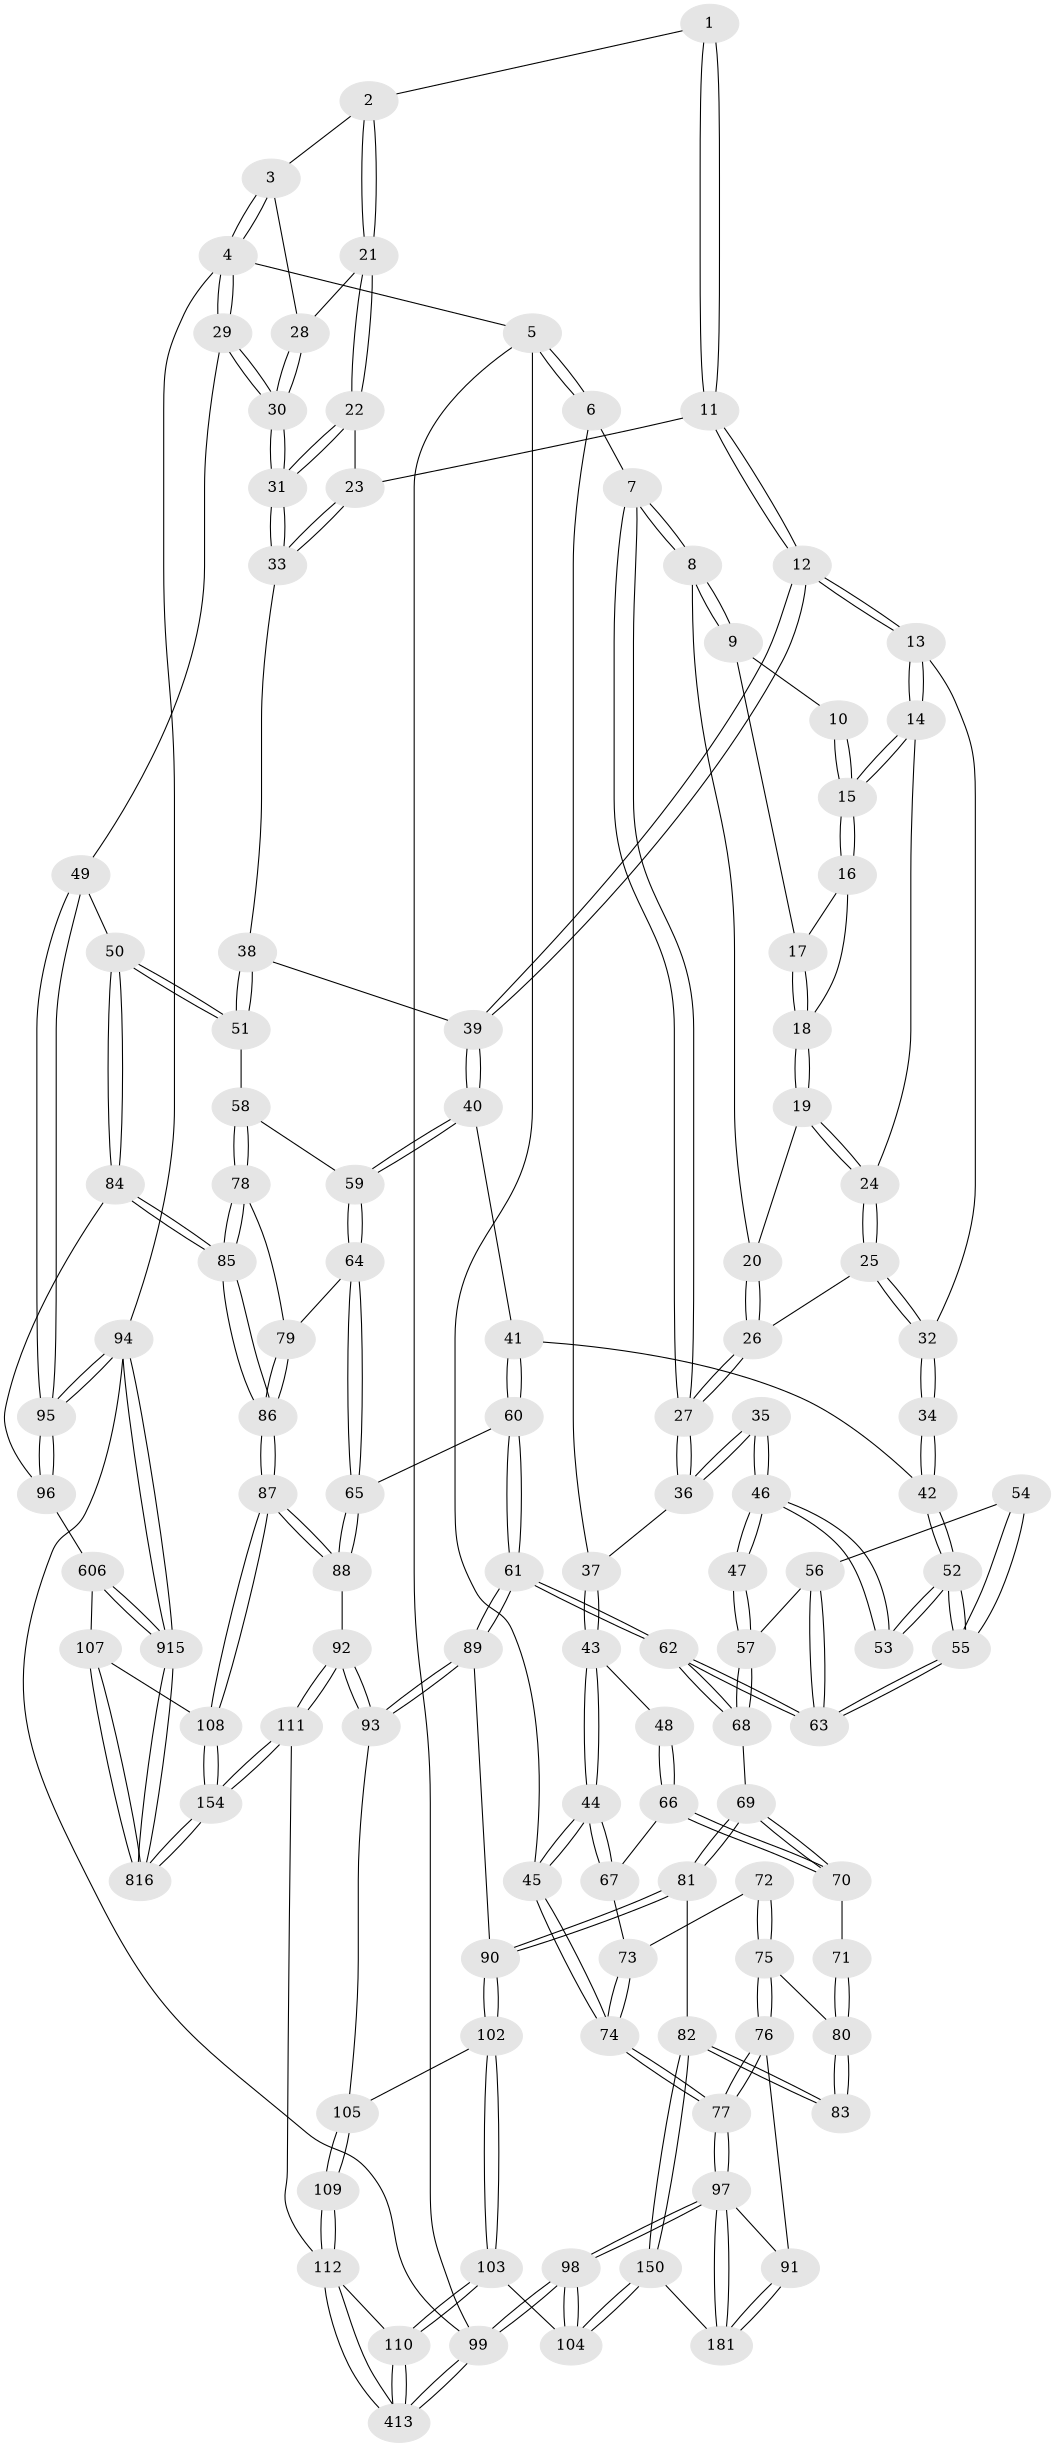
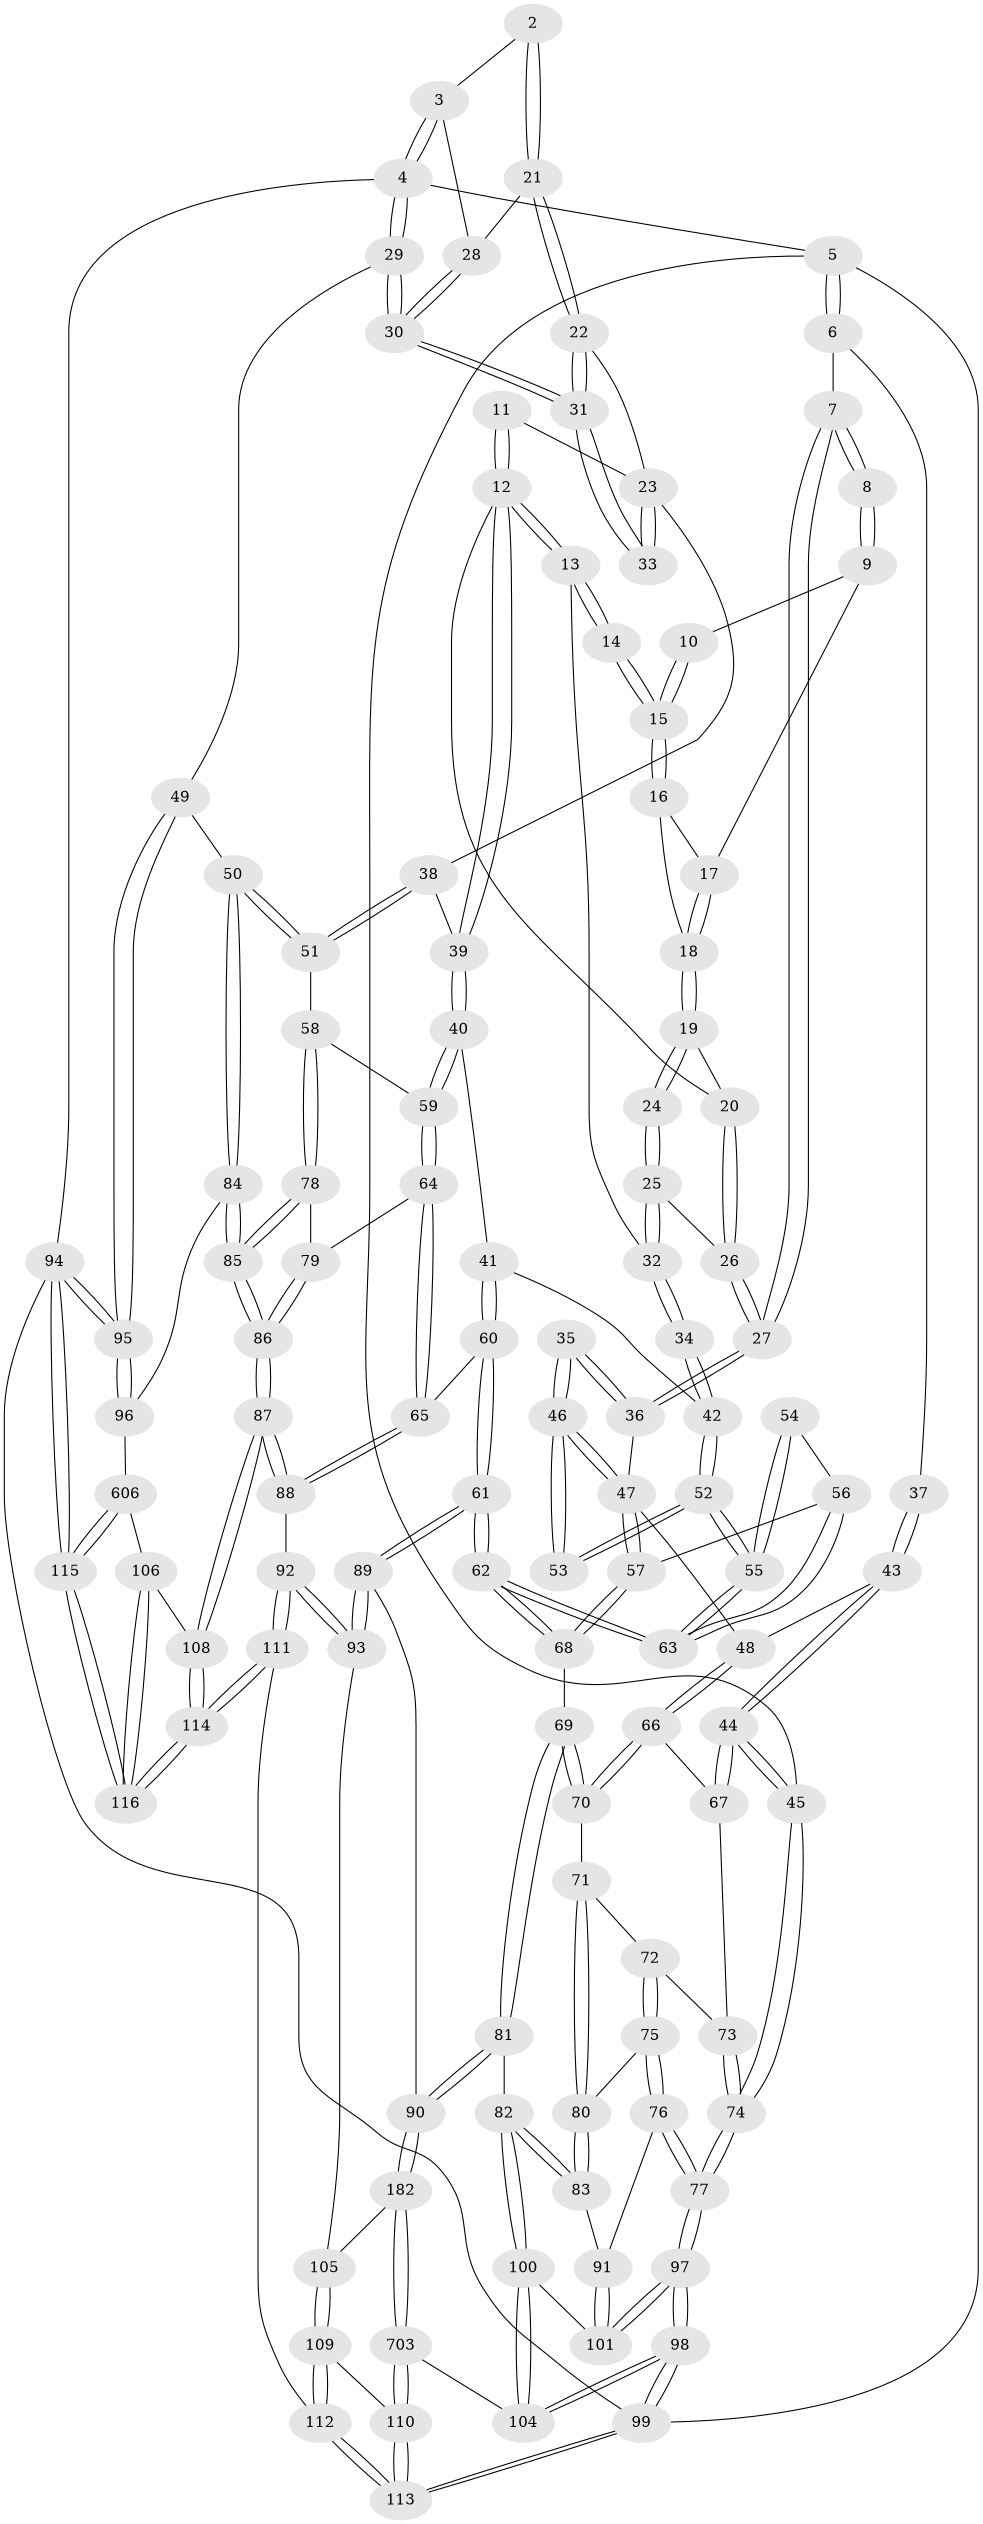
node "1": removed
edge "33" -- "38": now "23" -- "38"
edge "8" -- "20": now "12" -- "20"
edge "14" -- "24": removed
edge "36" -- "37": now "36" -- "47"
edge "47" -- "48": added
node "107": label "107" -> "106"
node "915": label "915" -> "115"
node "154": label "154" -> "114"
node "816": label "816" -> "116"
edge "71" -- "72": added
node "102": label "102" -> "182"
edge "97" -- "91": now "83" -- "91"
node "103": label "103" -> "703"
node "150": label "150" -> "100"
edge "112" -- "110": now "109" -- "110"
node "181": label "181" -> "101"
node "413": label "413" -> "113"
